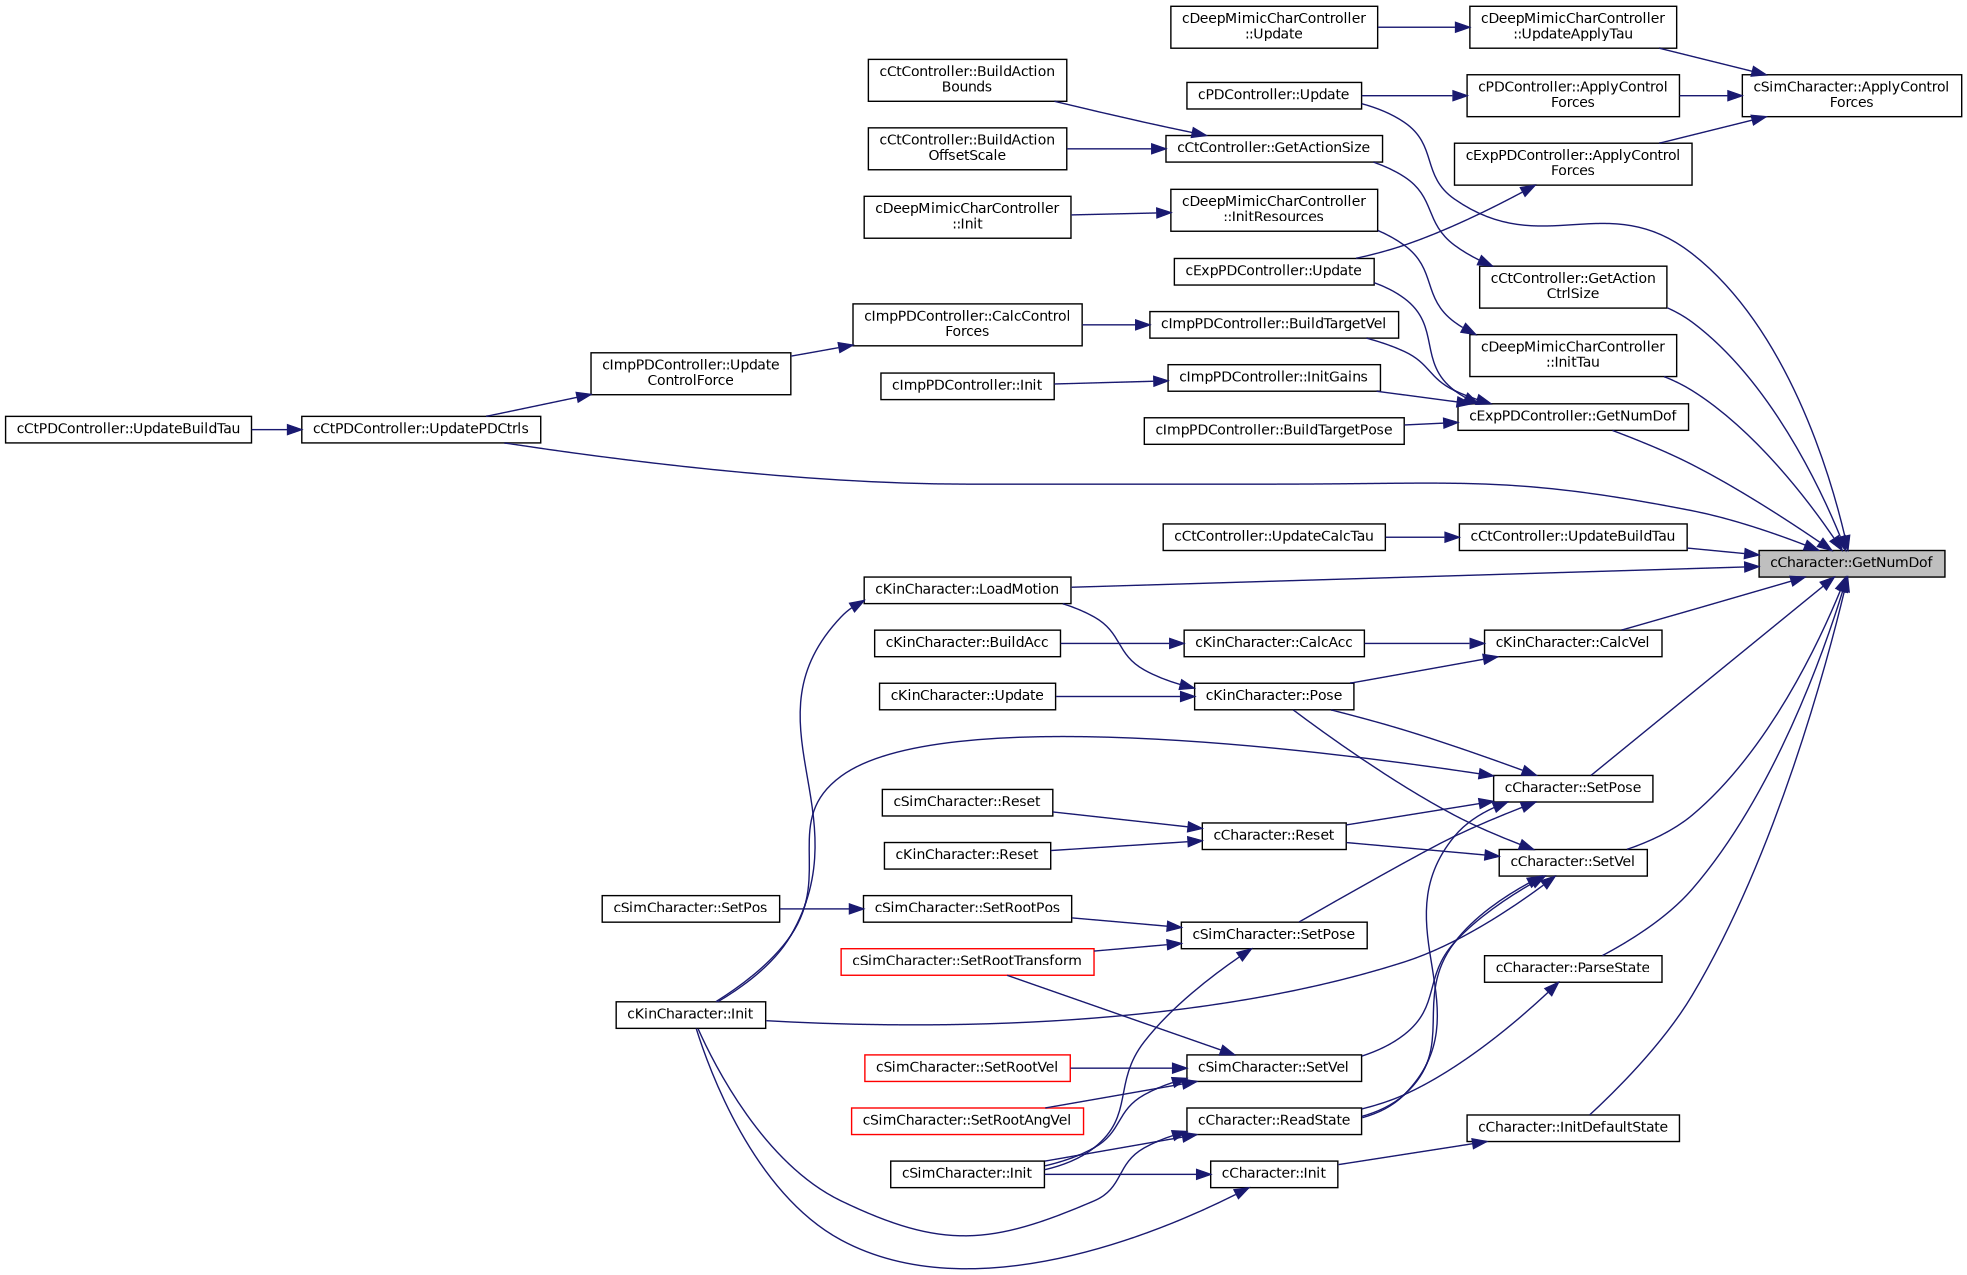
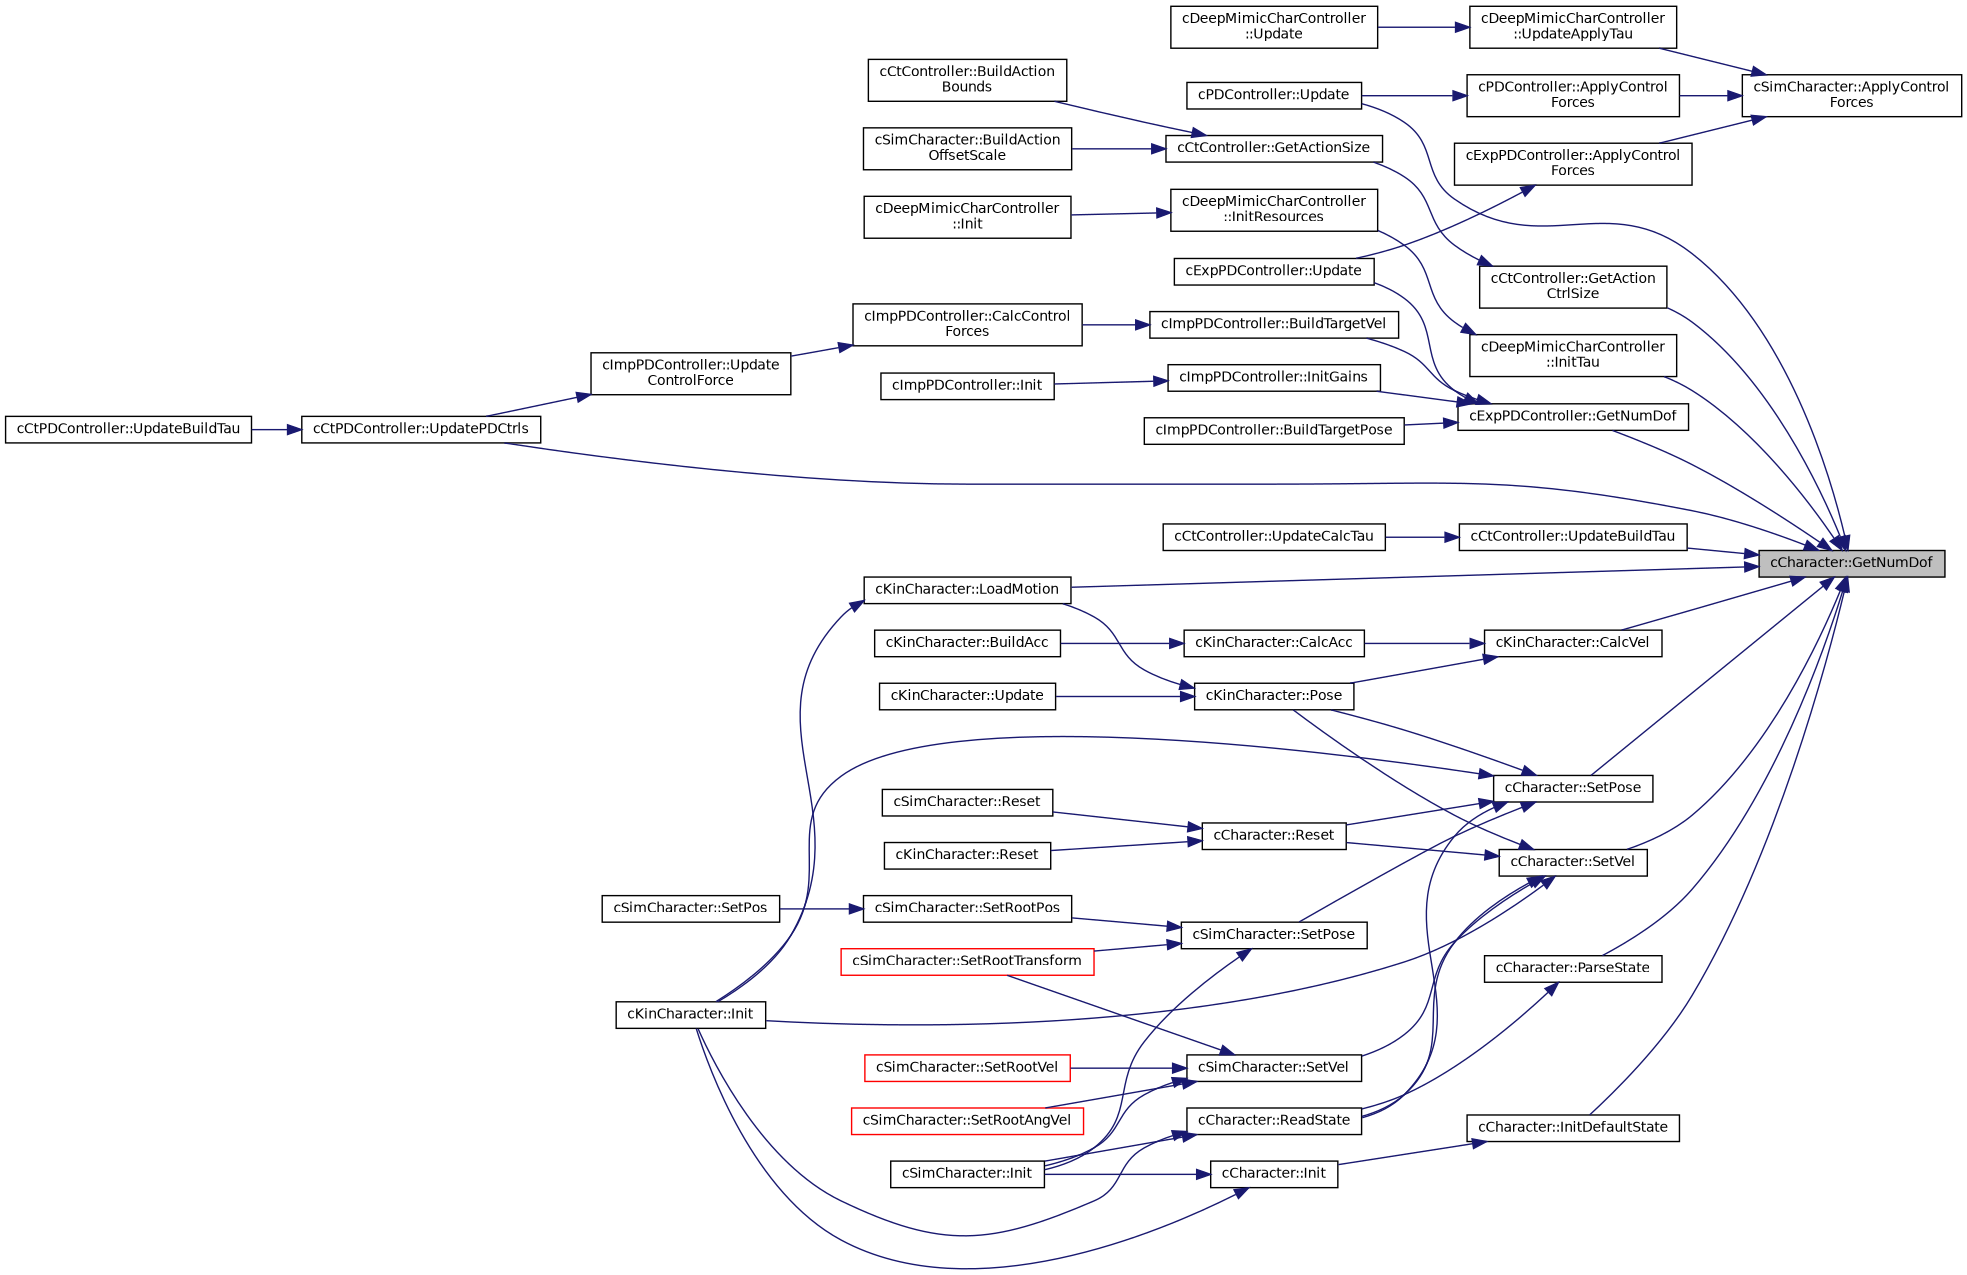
node "cCtController::BuildAction OffsetScale": label "cCtController::BuildAction OffsetScale" -> "cSimCharacter::BuildAction OffsetScale"
